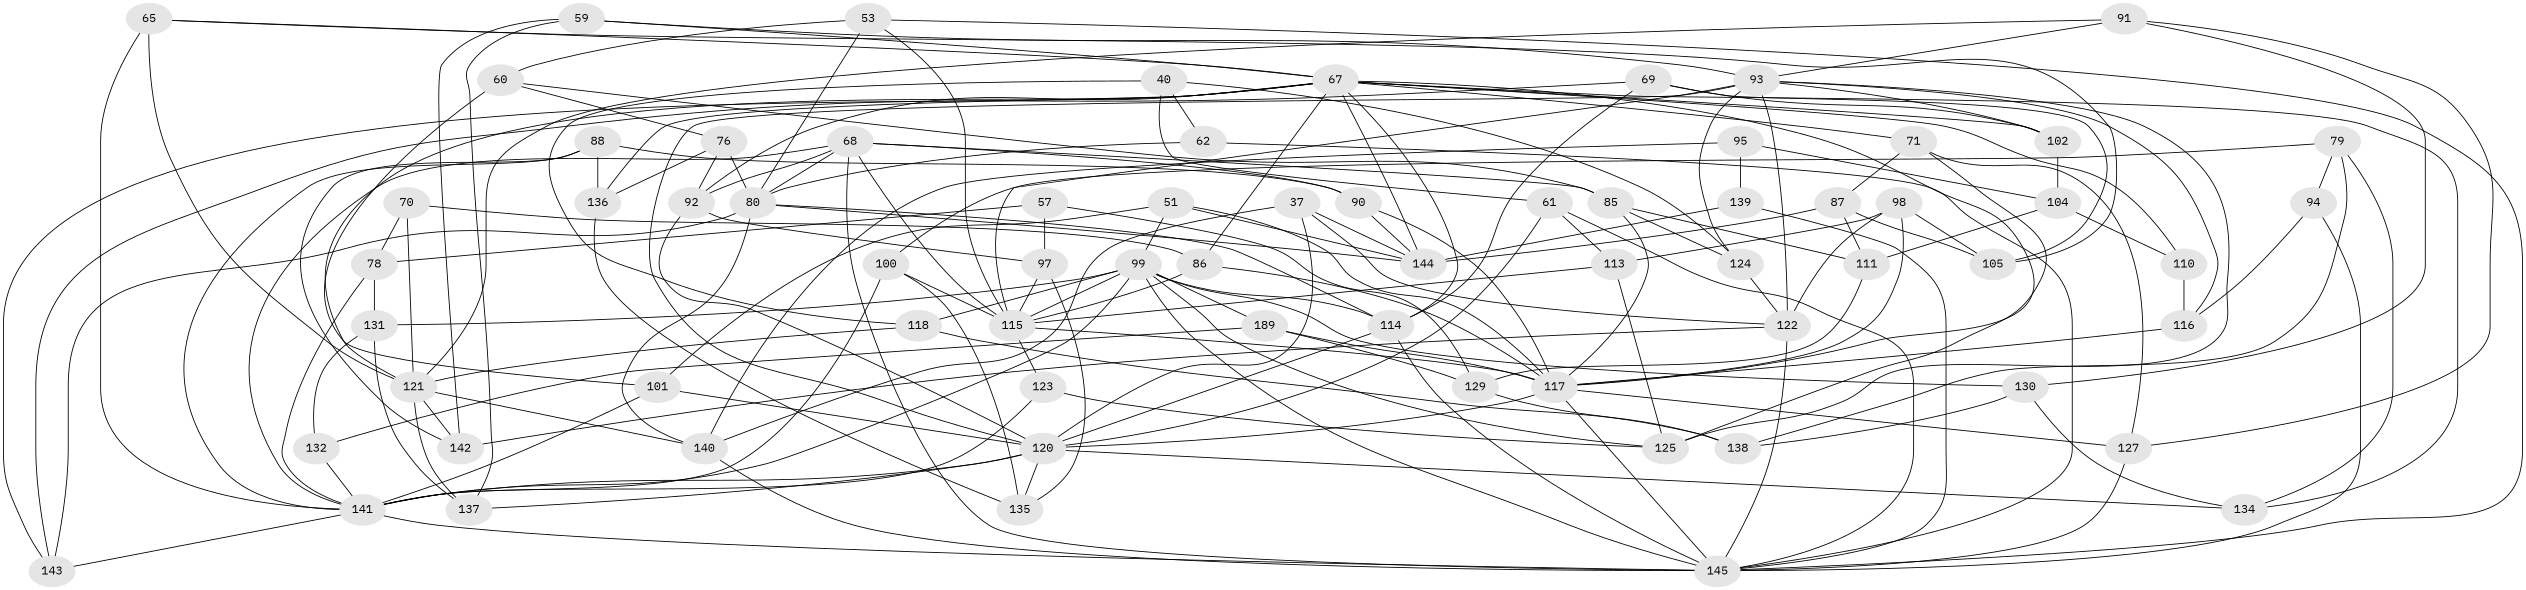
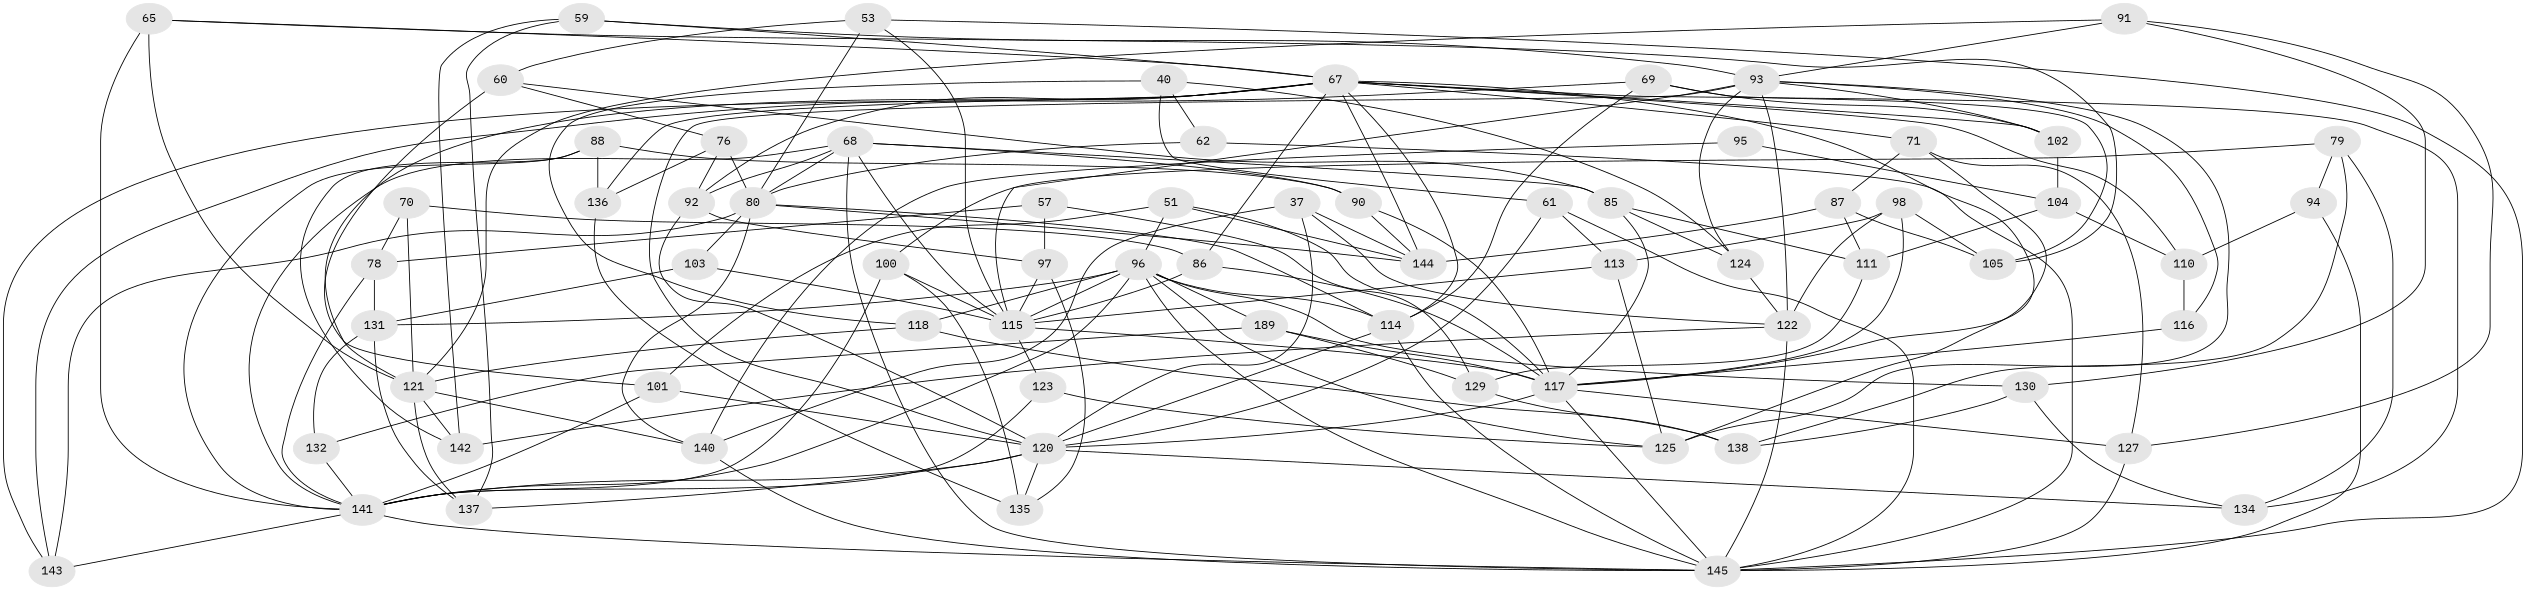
node "139": removed
node "103": added
node "99": label "99" -> "96"
edge "94" -- "116": now "94" -- "110"
